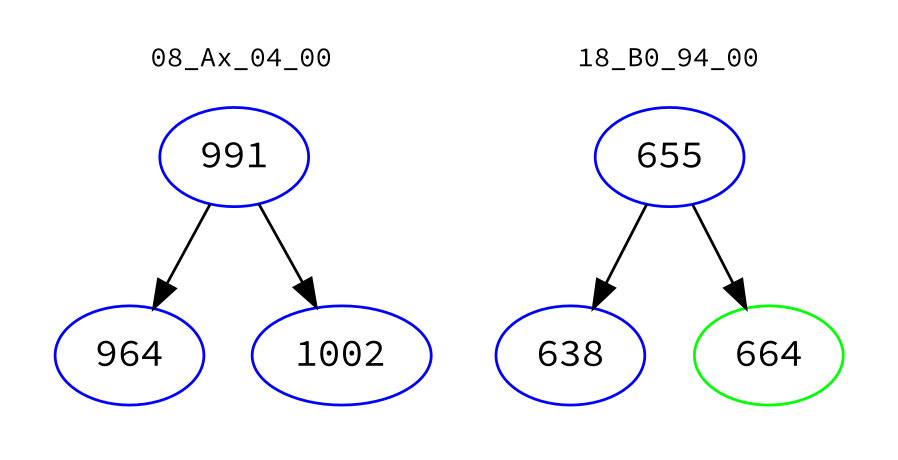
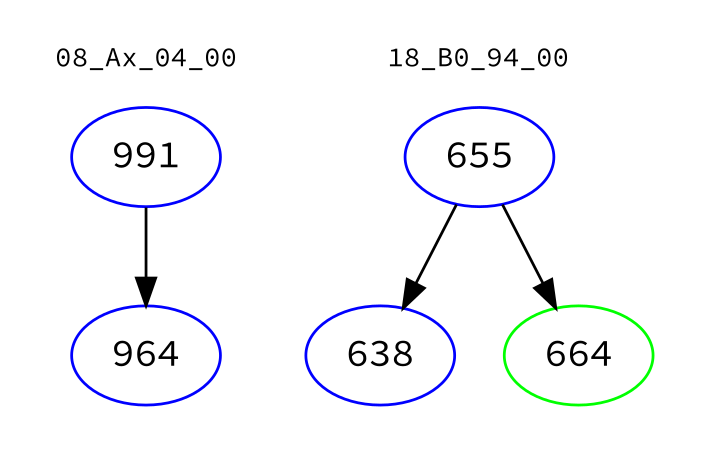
node "1002": removed
